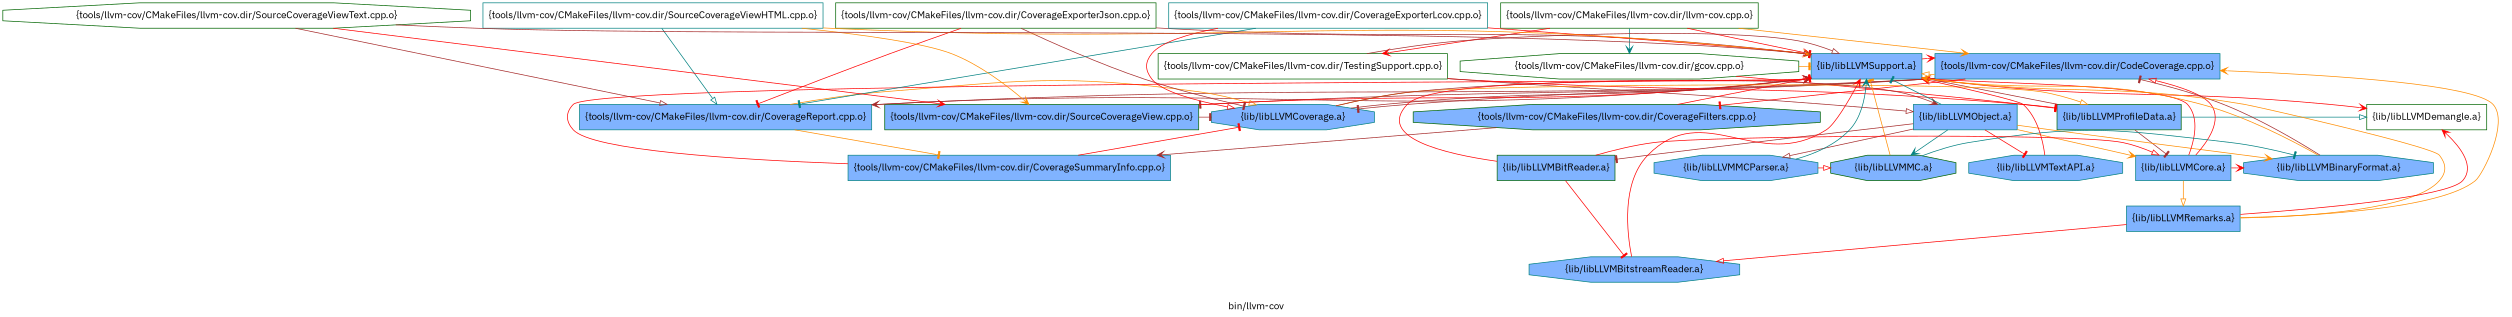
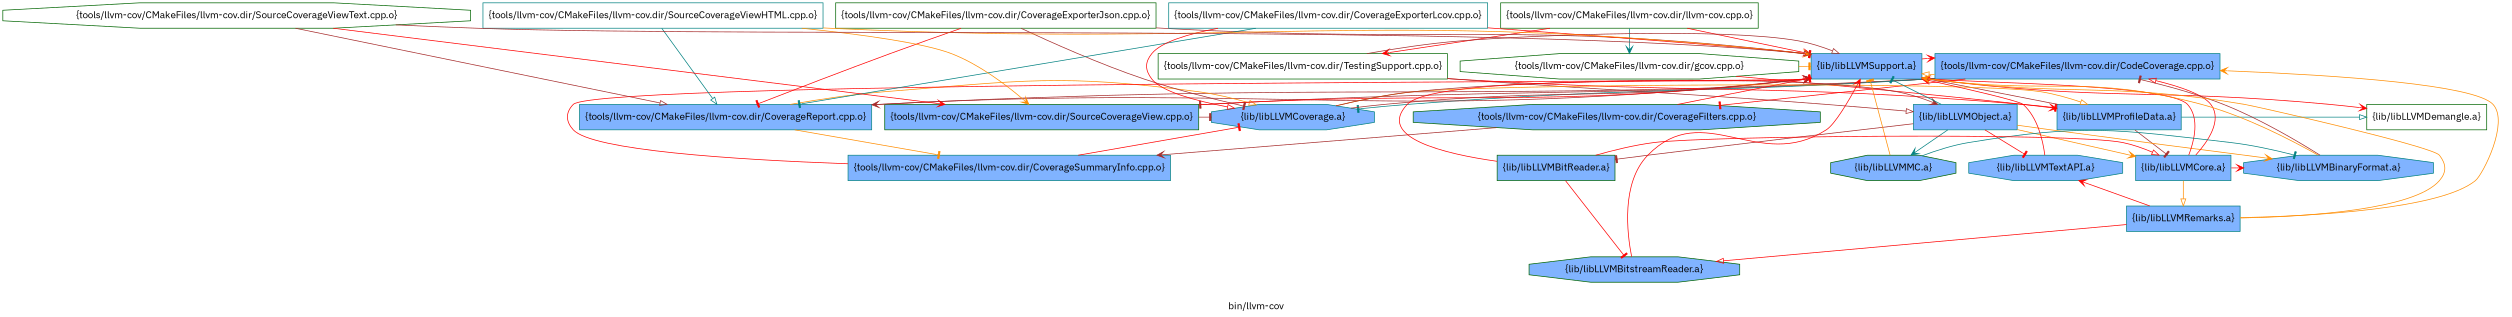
edge "{tools/llvm-cov/CMakeFiles/llvm-cov.dir/llvm-cov.cpp.o}" -> "{tools/llvm-cov/CMakeFiles/llvm-cov.dir/CodeCoverage.cpp.o}": removed
edge "{tools/llvm-cov/CMakeFiles/llvm-cov.dir/CodeCoverage.cpp.o}" -> "{lib/libLLVMCoverage.a}": color brown -> teal
edge "{tools/llvm-cov/CMakeFiles/llvm-cov.dir/gcov.cpp.o}" -> "{lib/libLLVMProfileData.a}": arrowhead tee -> vee
node "{lib/libLLVMProfileData.a}": color darkgreen -> teal
node "{lib/libLLVMMCParser.a}": removed
edge "{lib/libLLVMRemarks.a}" -> "{lib/libLLVMDemangle.a}": now "{lib/libLLVMRemarks.a}" -> "{lib/libLLVMTextAPI.a}"
node "{lib/libLLVMBitstreamReader.a}": color teal -> darkgreen
